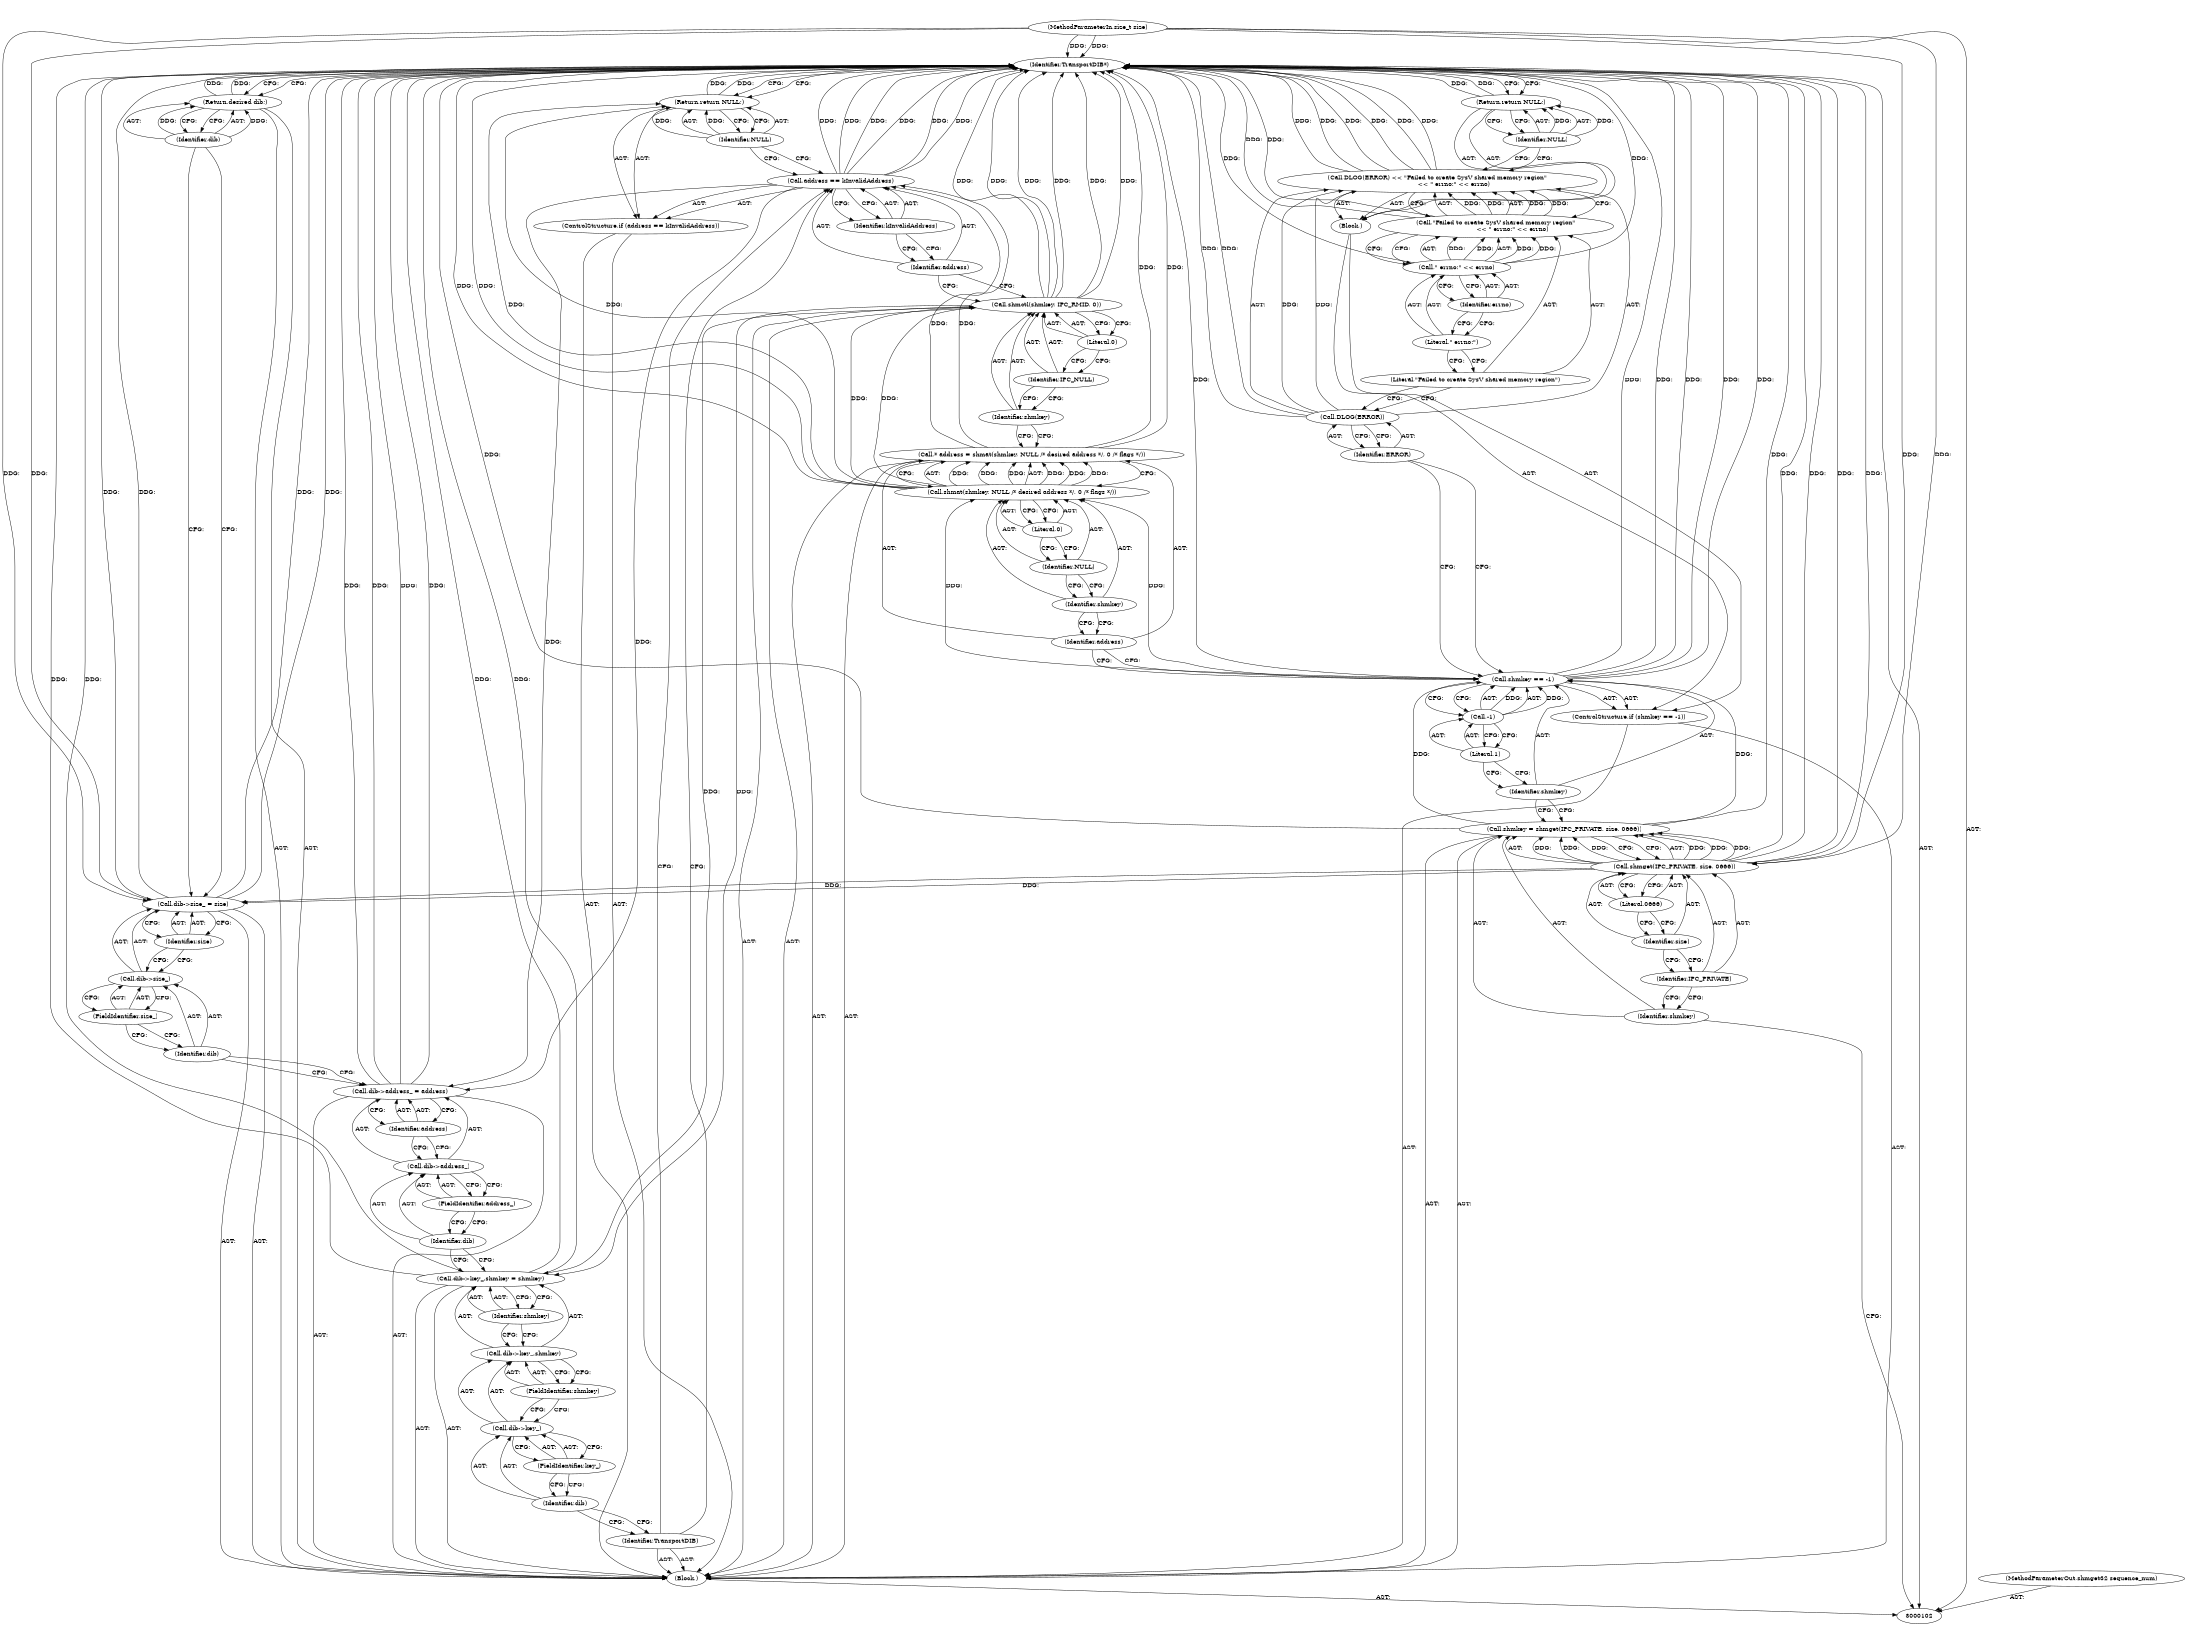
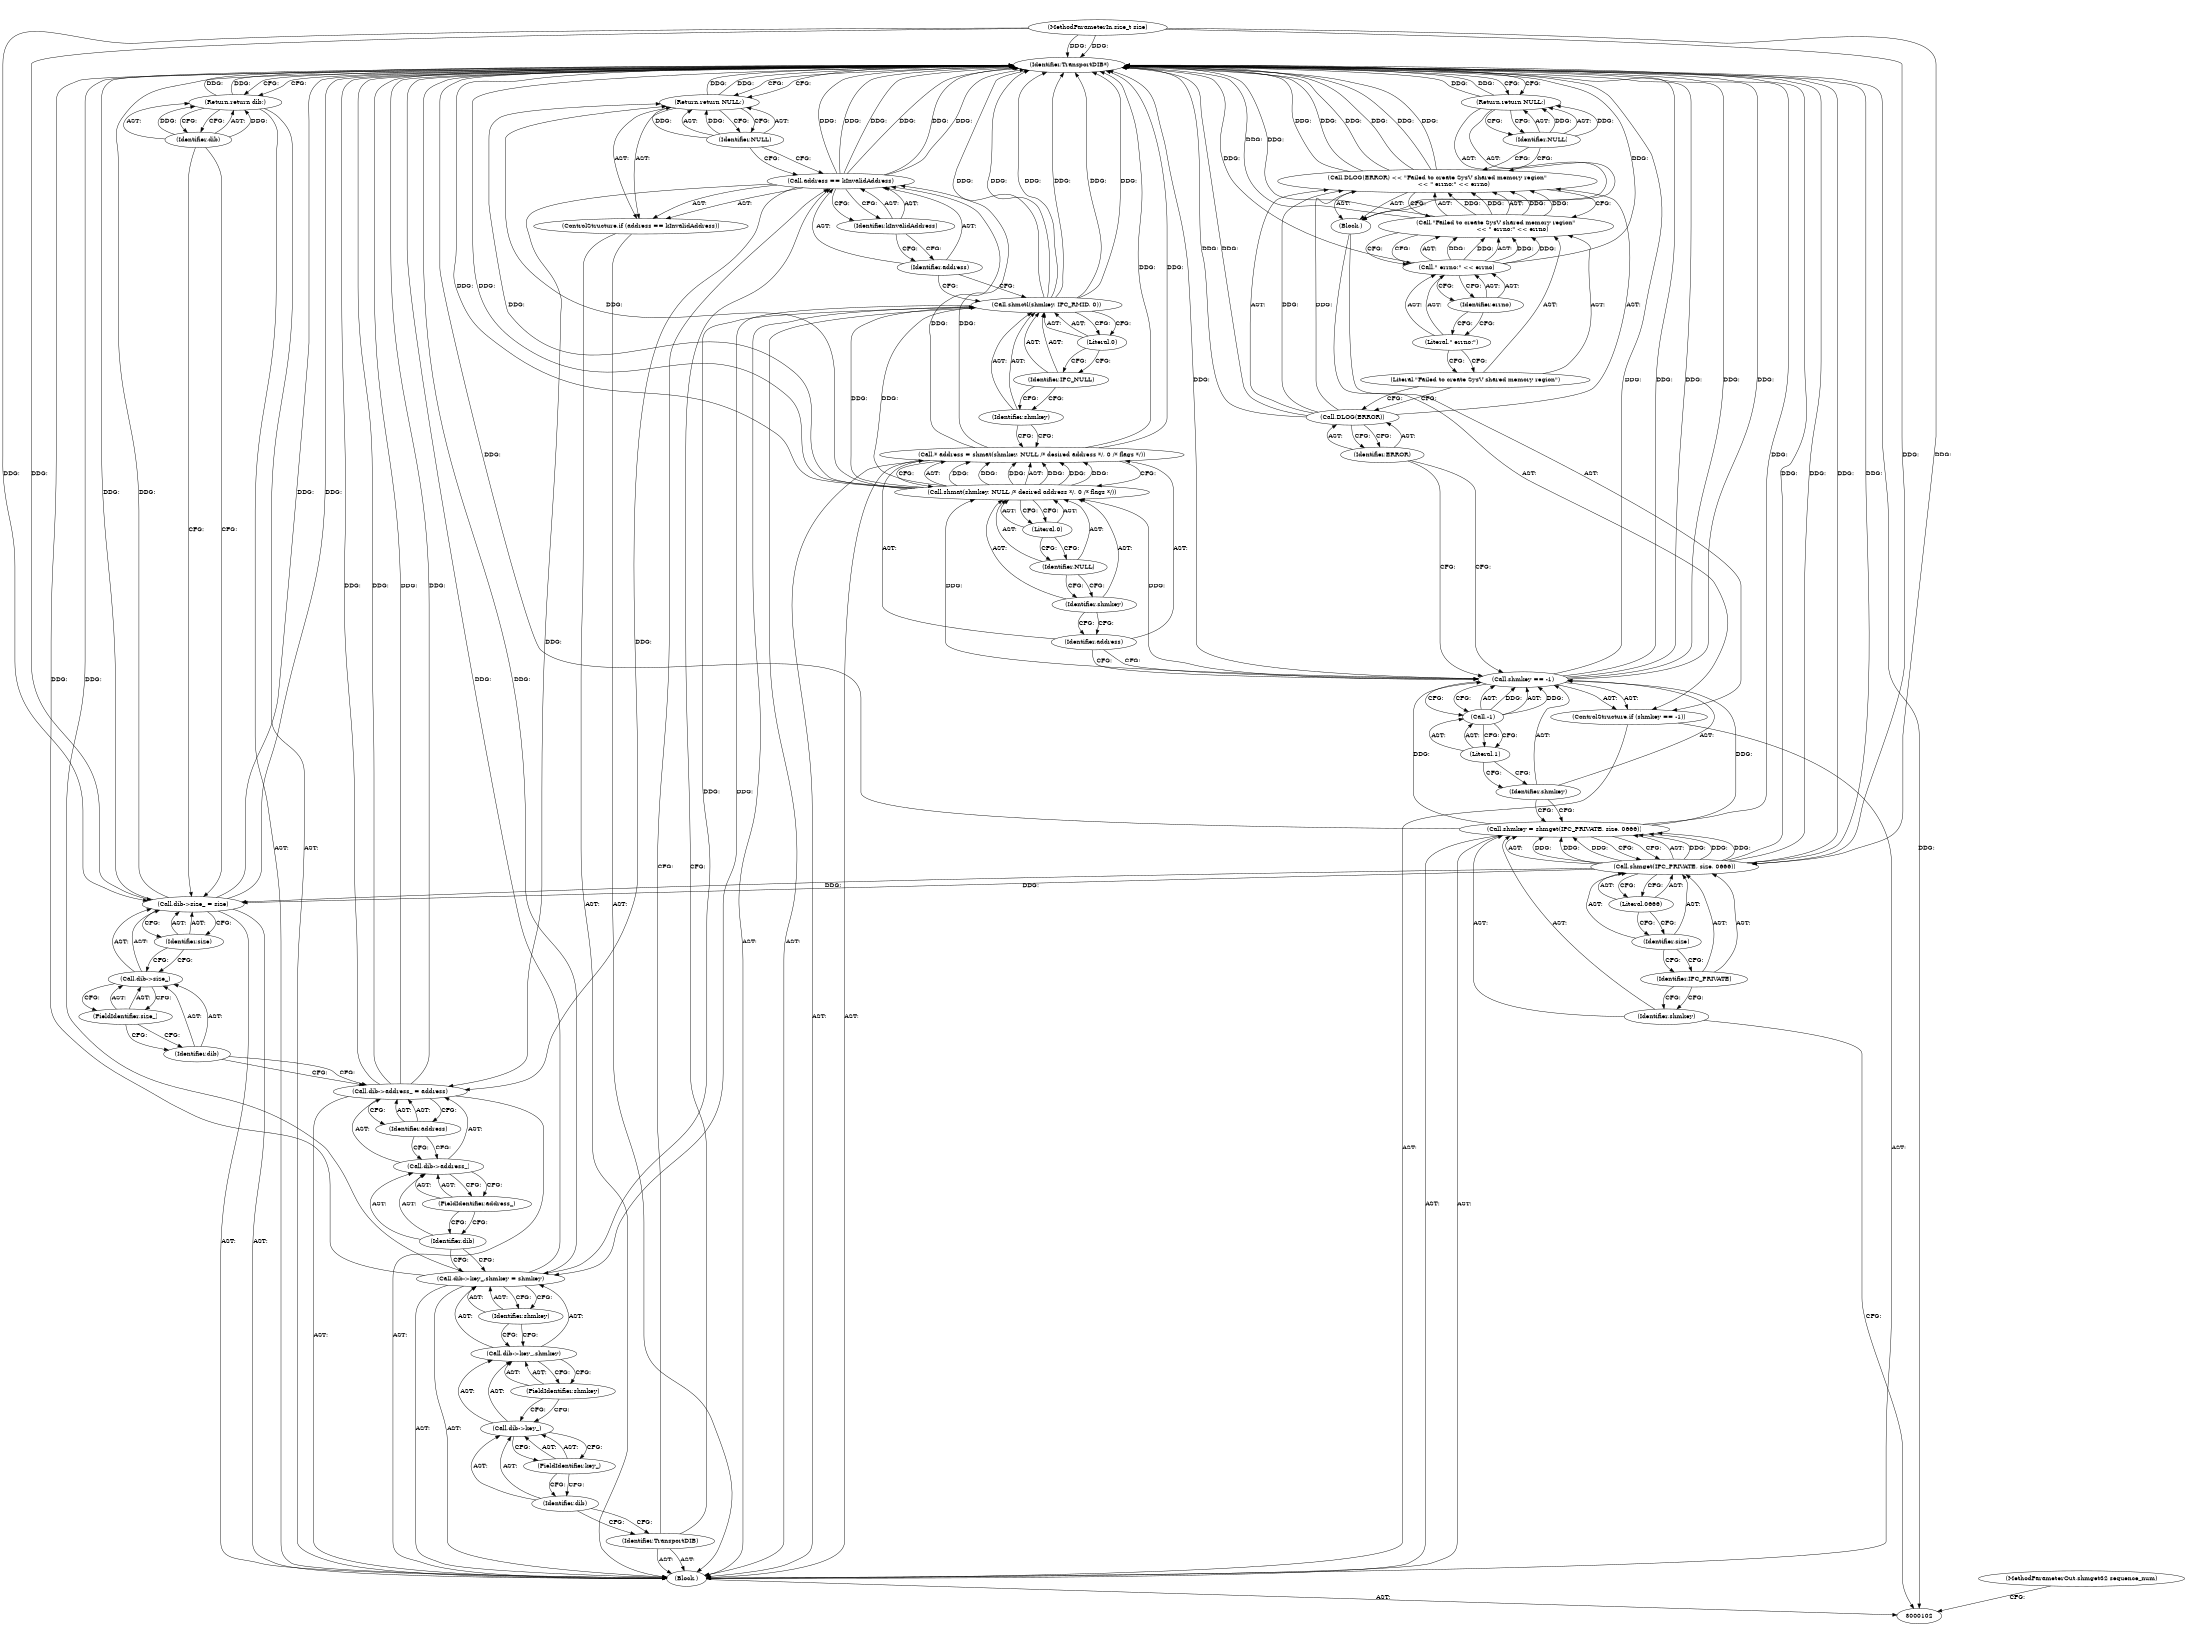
node "(Return,desired dib;)": label "(Return,desired dib;)" -> "(Return,return dib;)"
edge "(MethodParameterIn,size_t size)" -> "3000102": removed, label "AST:"
edge "(Identifier,TransportDIB*)" -> "3000102": label "AST: " -> "DDG: "
edge "(MethodParameterOut,shmget32 sequence_num)" -> "3000102": label "AST: " -> "CFG: "
